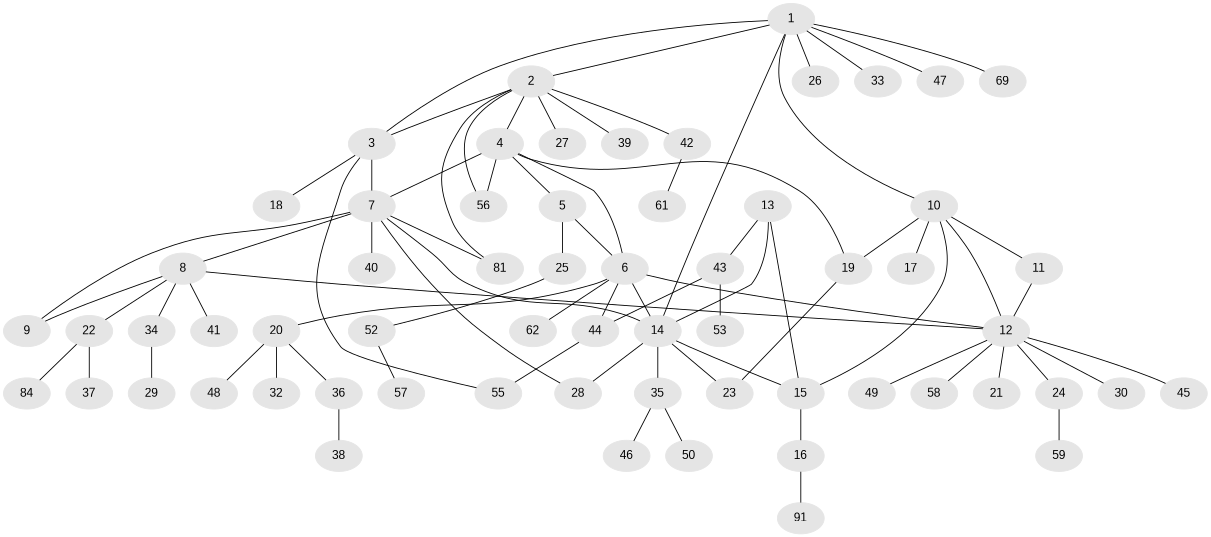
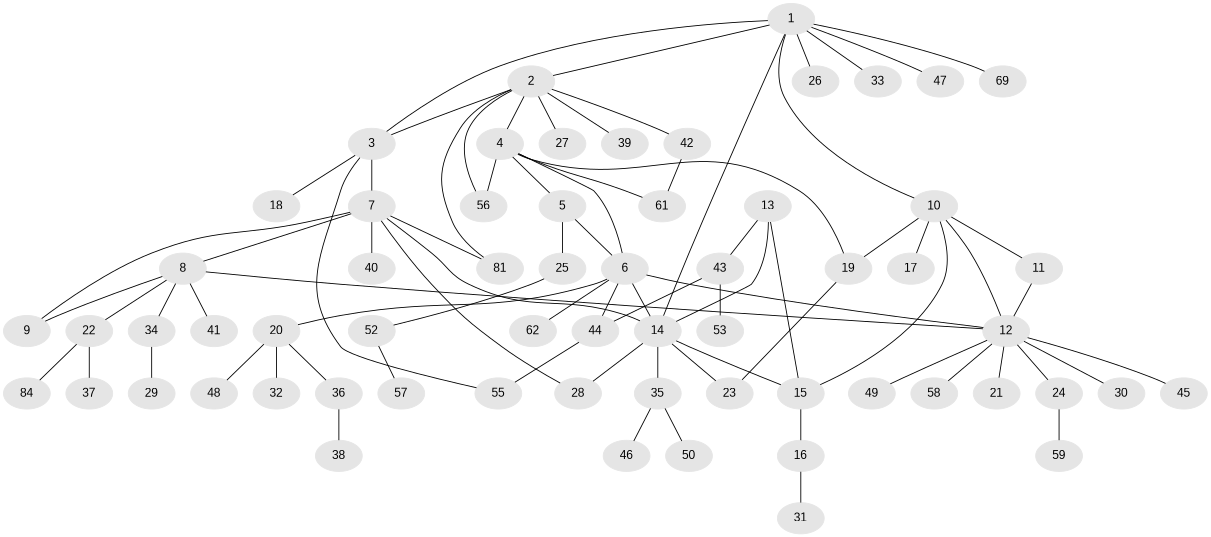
edge "4" -- "7": now "4" -- "61"
node "91": label "91" -> "31"
